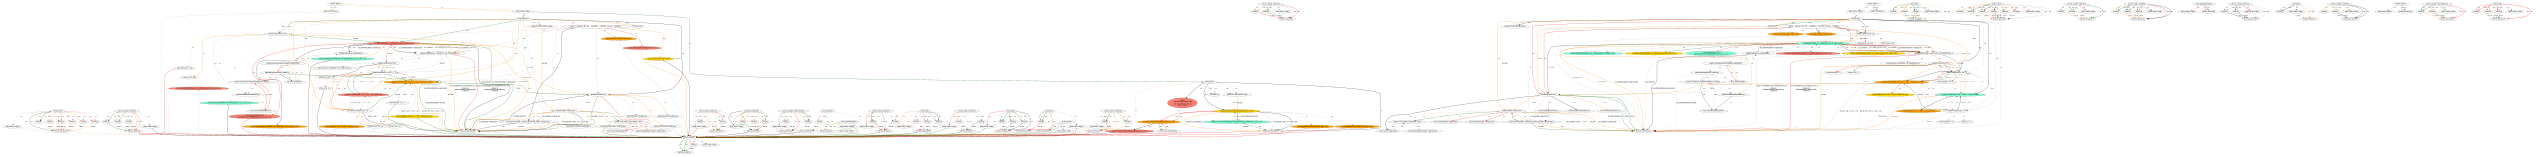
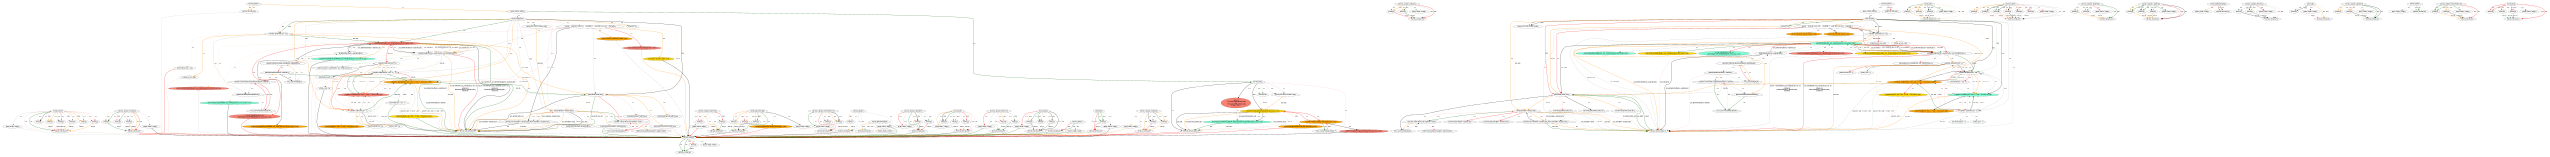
edge "<(BasicClient.dump,BasicClient::dump(fd, args))<SUB>2</SUB>>" -> "<(IDENTIFIER,fd,BasicClient::dump(fd, args))<SUB>2</SUB>>": now "(METHOD,BasicClient.dump)" -> "<(IDENTIFIER,fd,BasicClient::dump(fd, args))<SUB>2</SUB>>"
